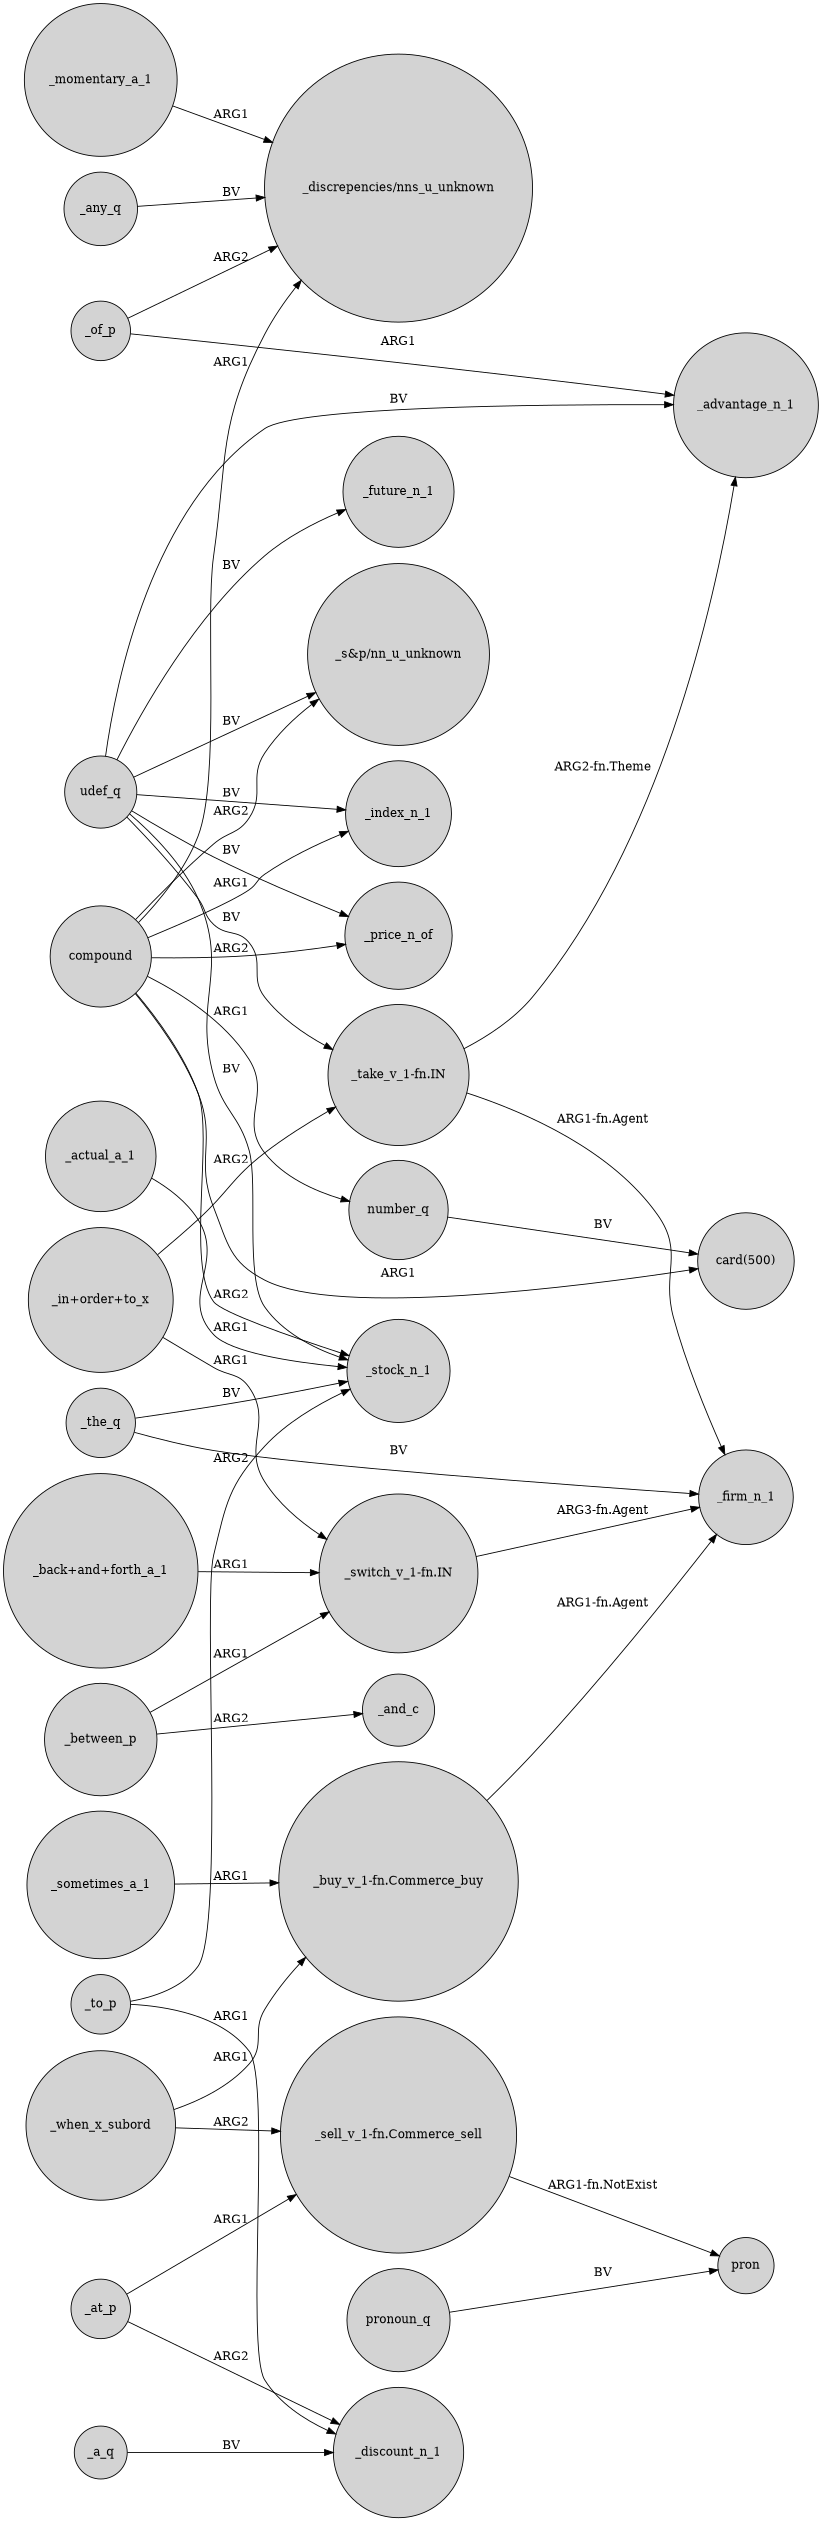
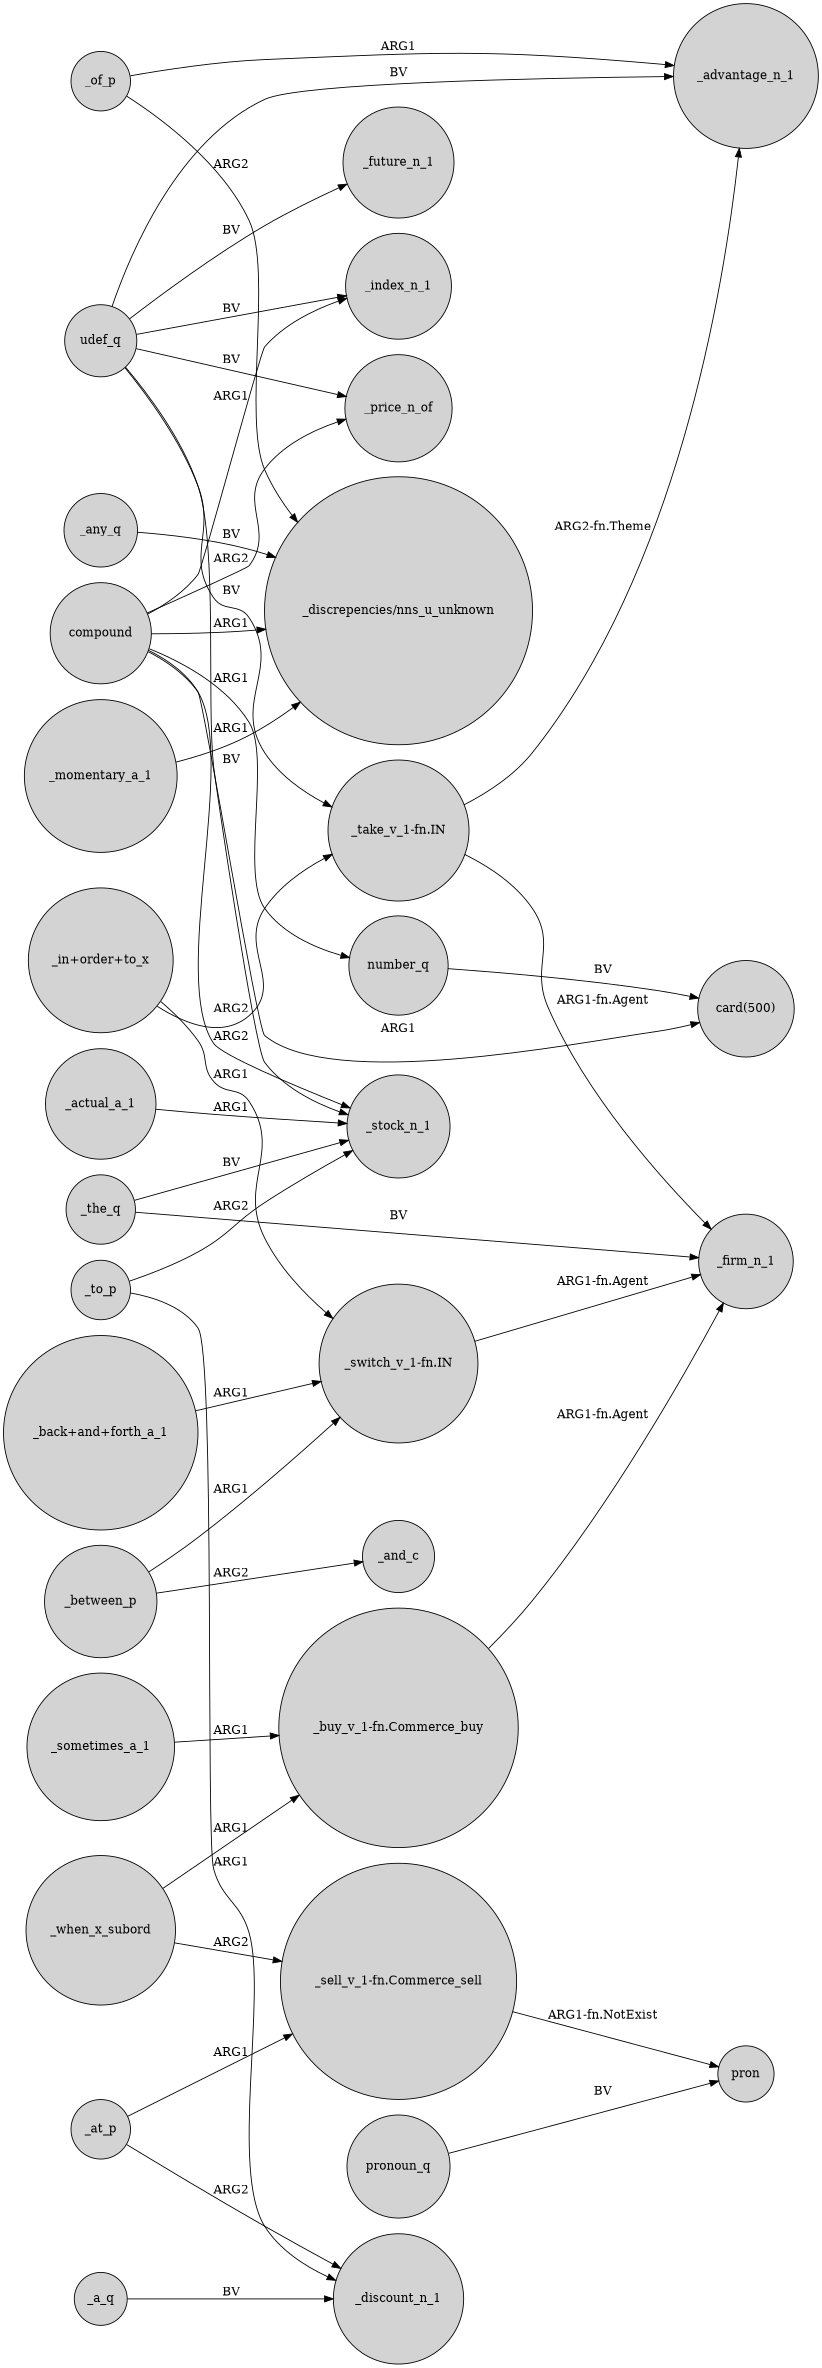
node "_s&p/nn_u_unknown": removed
edge "_switch_v_1-fn.IN" -> "_firm_n_1": label "ARG3-fn.Agent" -> "ARG1-fn.Agent"
